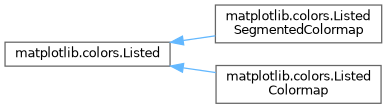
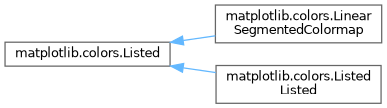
node "matplotlib.colors.Listed SegmentedColormap": label "matplotlib.colors.Listed SegmentedColormap" -> "matplotlib.colors.Linear SegmentedColormap"
node "matplotlib.colors.Listed Colormap": label "matplotlib.colors.Listed Colormap" -> "matplotlib.colors.Listed Listed"
